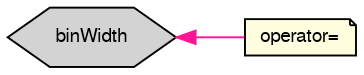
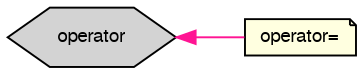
node "binWidth": label "binWidth" -> "operator"
